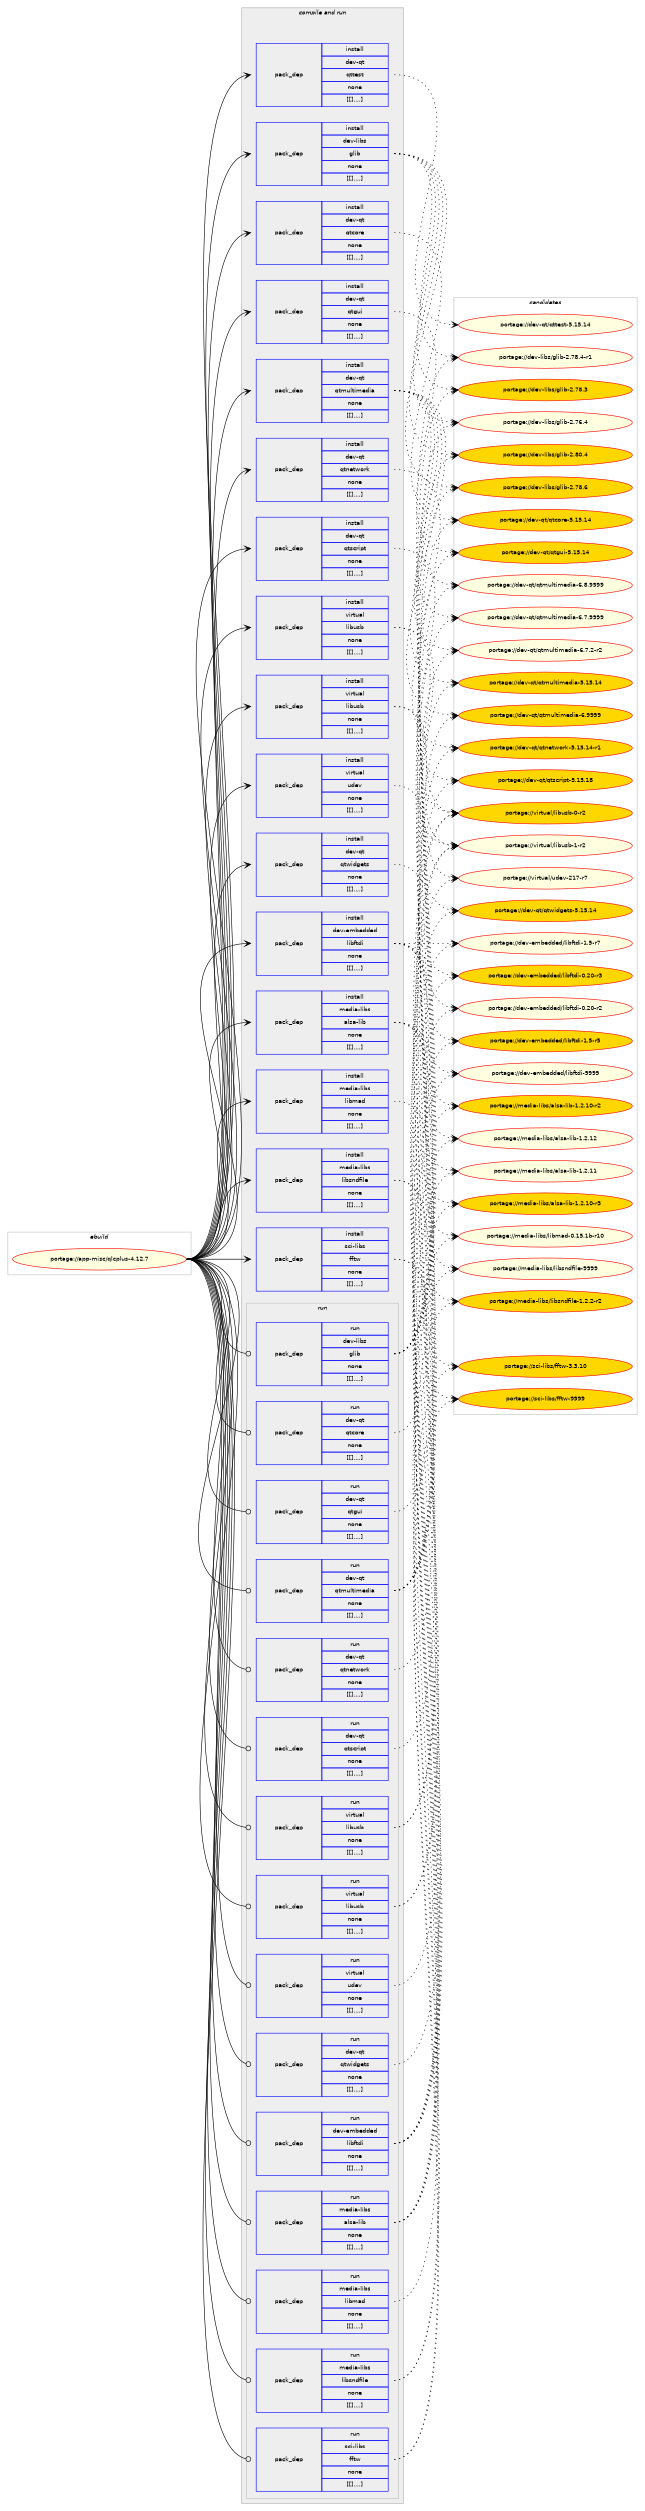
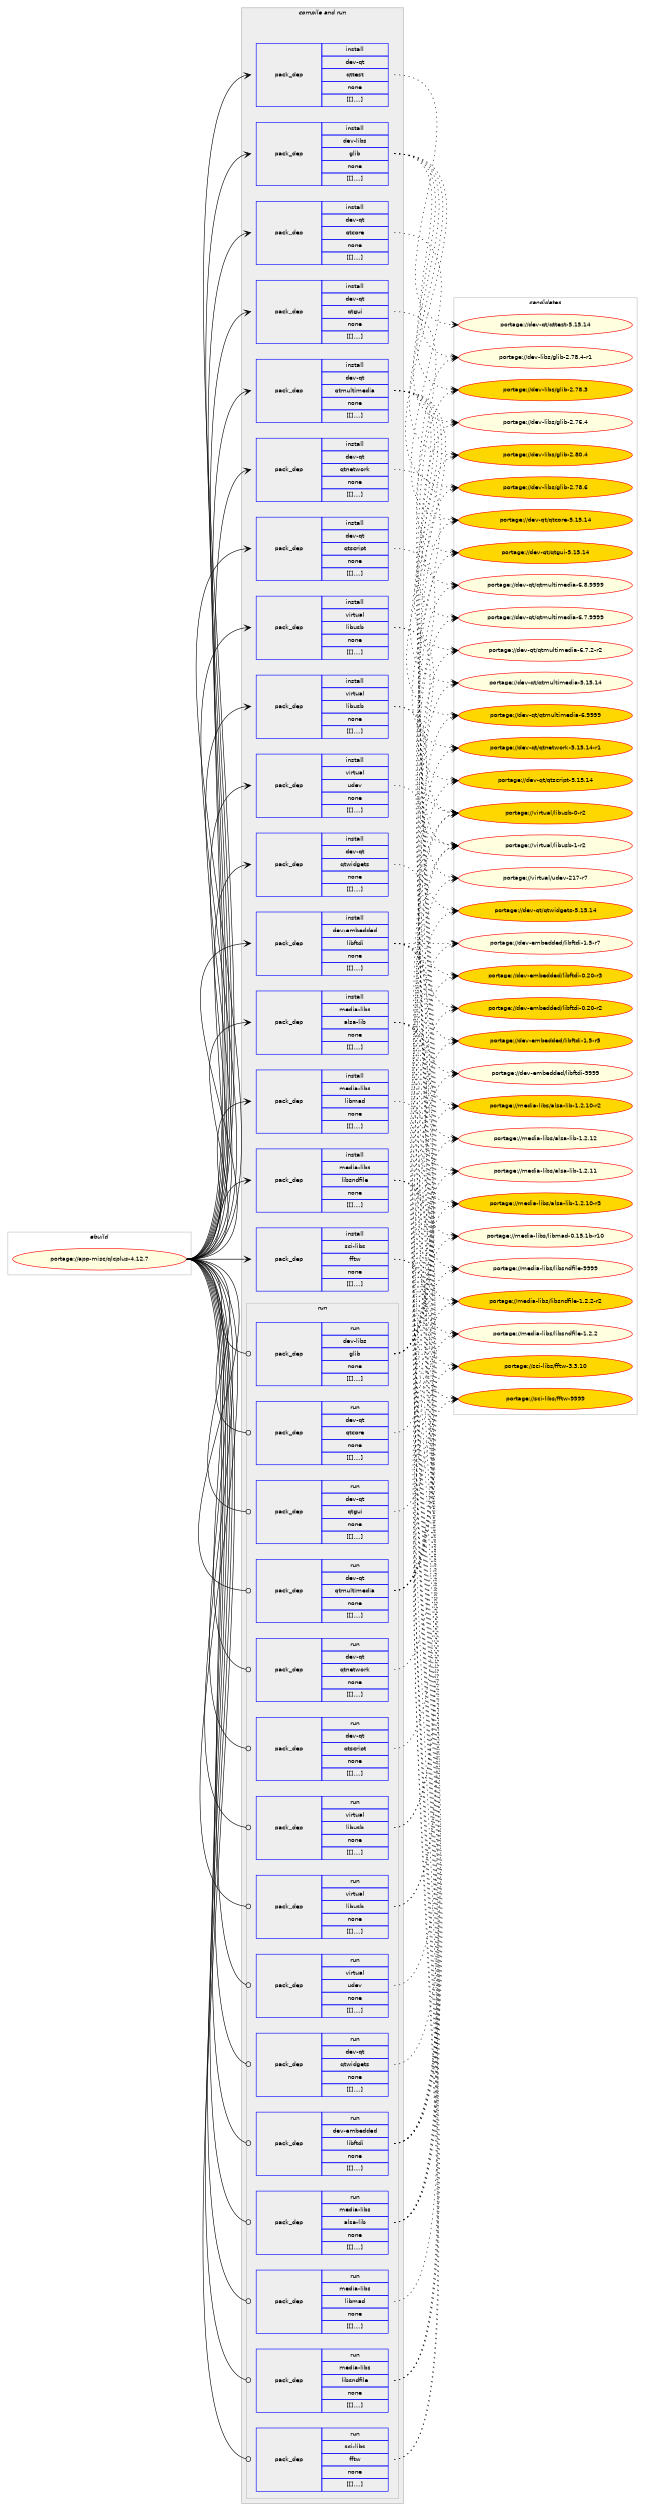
node "portage://dev-qt/qtmultimedia-5.15.14": fillcolor gold -> lightyellow
node "portage://dev-qt/qtscript-5.15.18": label "portage://dev-qt/qtscript-5.15.18" -> "portage://dev-qt/qtscript-5.15.14"
node "portage://dev-embedded/libftdi-0.20-r2": fillcolor lightyellow -> gold
node "portage://media-libs/libsndfile-1.2.2": added
